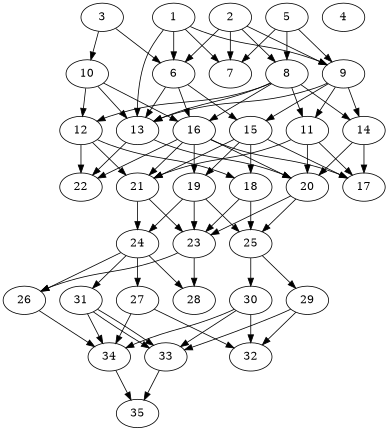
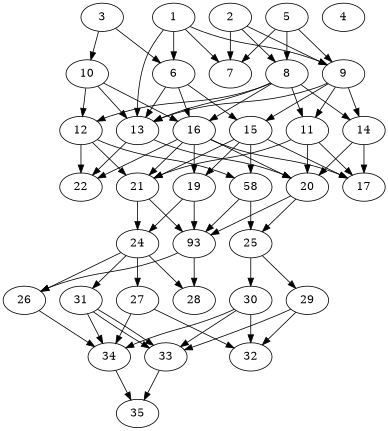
edge "2" -> "6": removed
node "18": label "18" -> "58"
edge "19" -> "25": removed
node "23": label "23" -> "93"
